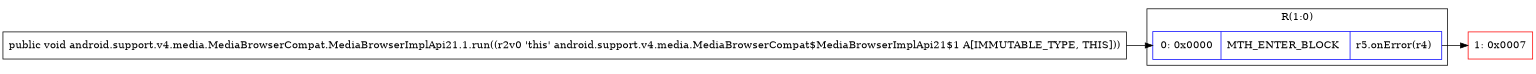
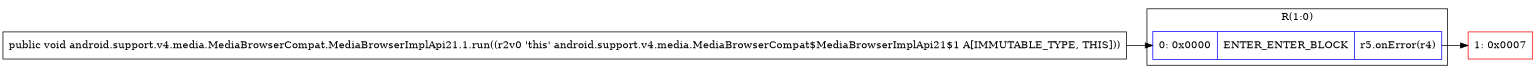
node "0: 0x0000": text "MTH_ENTER_BLOCK" -> "ENTER_ENTER_BLOCK"
